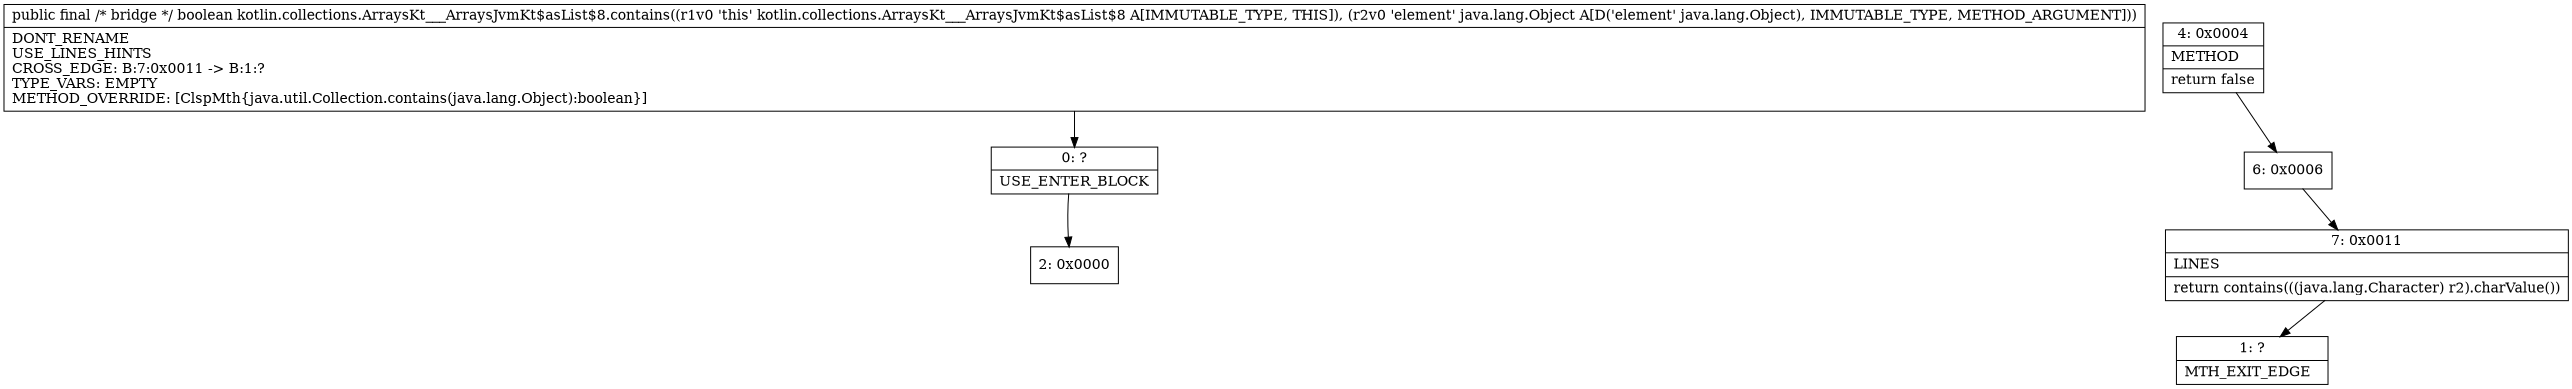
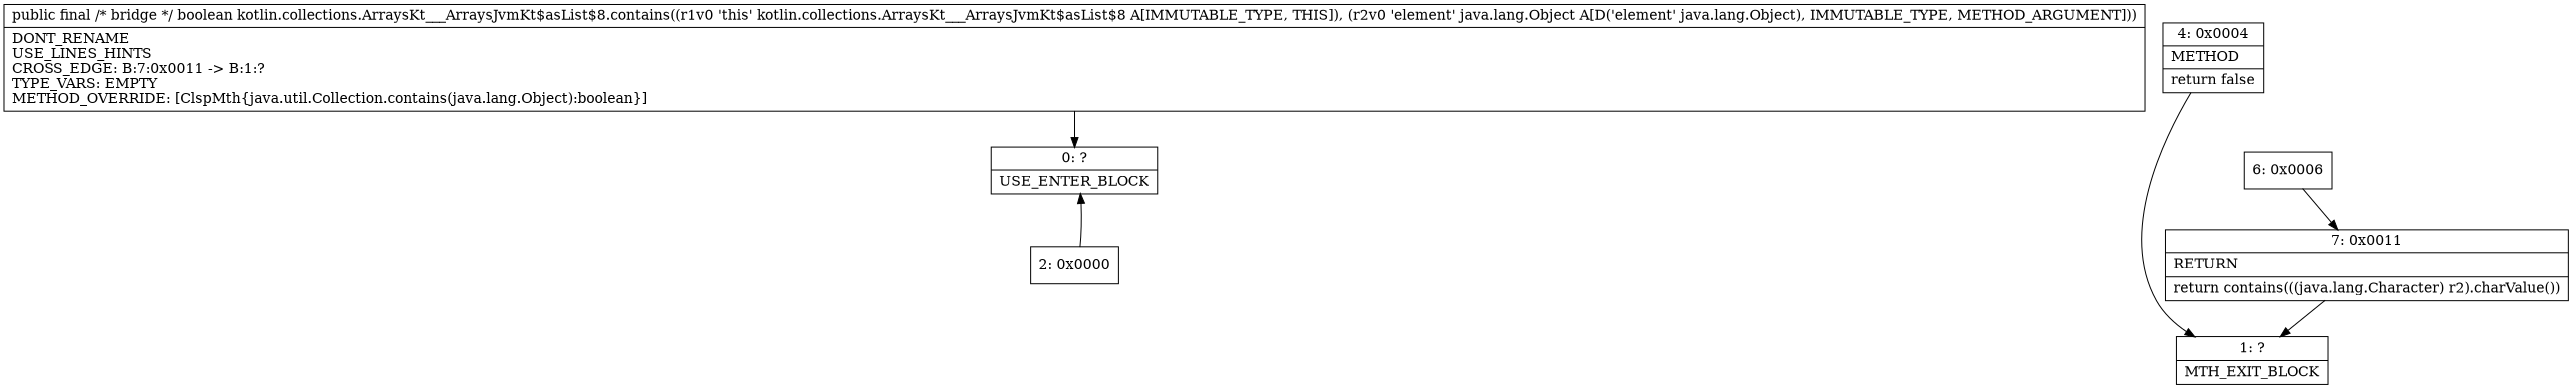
edge "4: 0x0004" -> "6: 0x0006": now "4: 0x0004" -> "1: ?"
edge "0: ?" -> "2: 0x0000": reversed
node "7: 0x0011": text "LINES" -> "RETURN"
node "1: ?": text "MTH_EXIT_EDGE" -> "MTH_EXIT_BLOCK"
